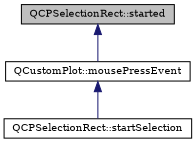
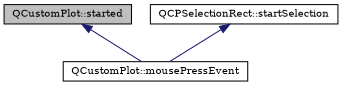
node "QCPSelectionRect::started": label "QCPSelectionRect::started" -> "QCustomPlot::started"
edge "QCPSelectionRect::startSelection" -> "QCustomPlot::mousePressEvent": reversed
